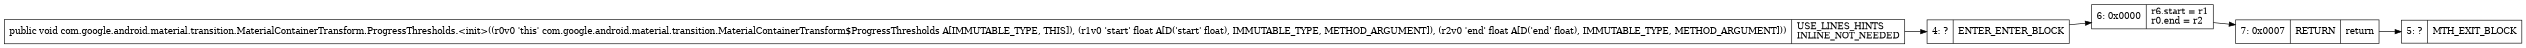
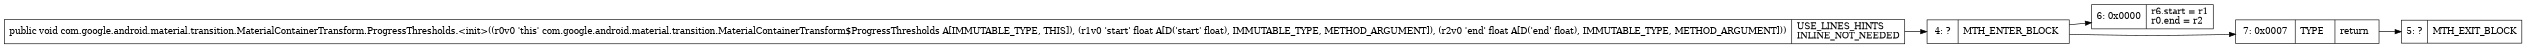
edge "6: 0x0000" -> "7: 0x0007": now "4: ?" -> "7: 0x0007"
node "4: ?": text "ENTER_ENTER_BLOCK" -> "MTH_ENTER_BLOCK"
node "7: 0x0007": text "RETURN" -> "TYPE"
